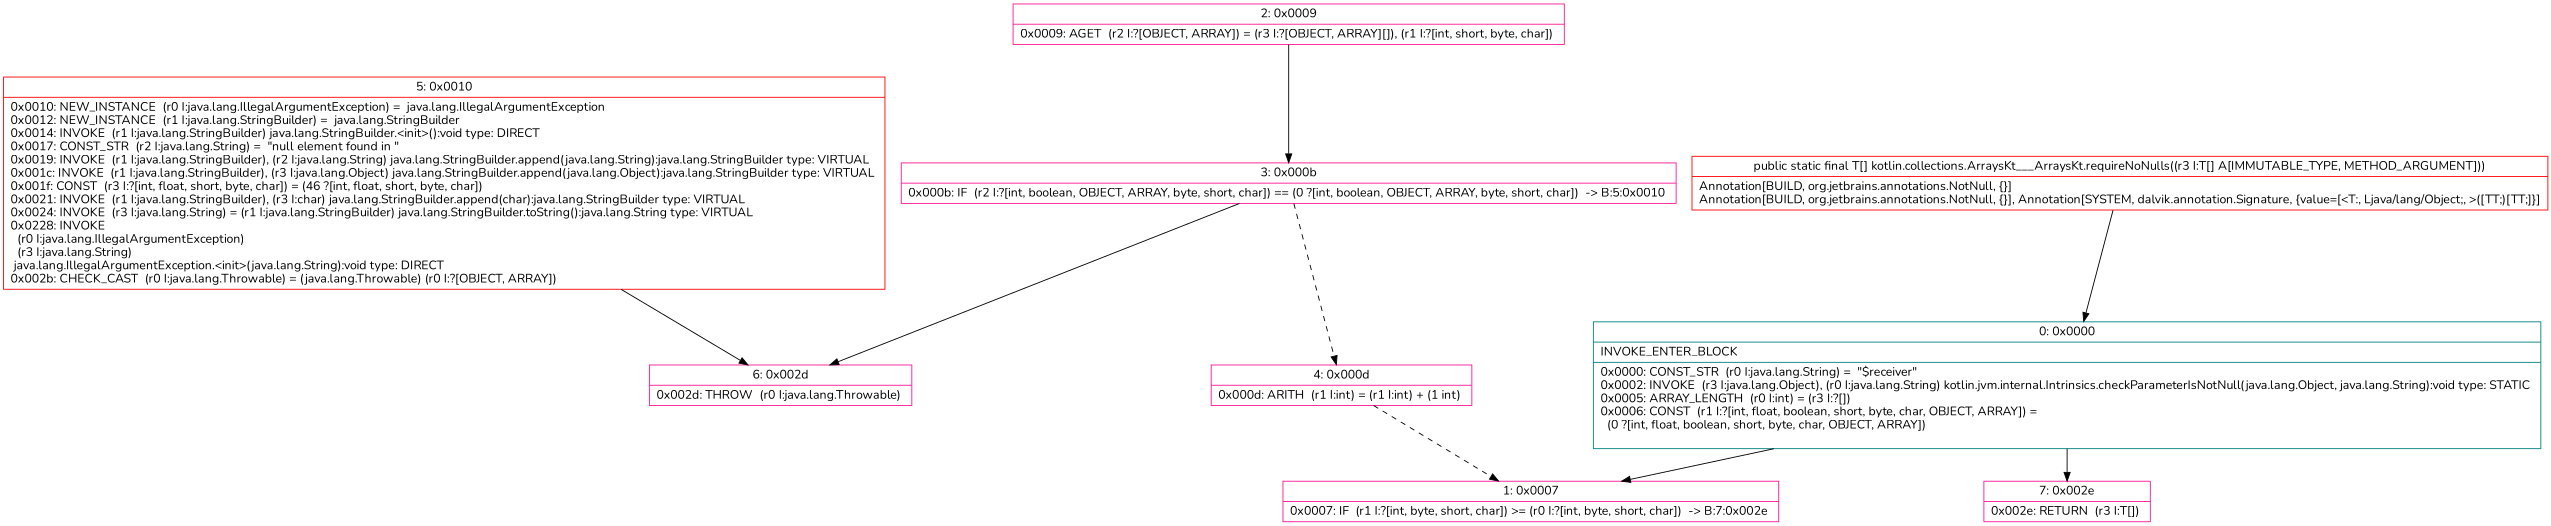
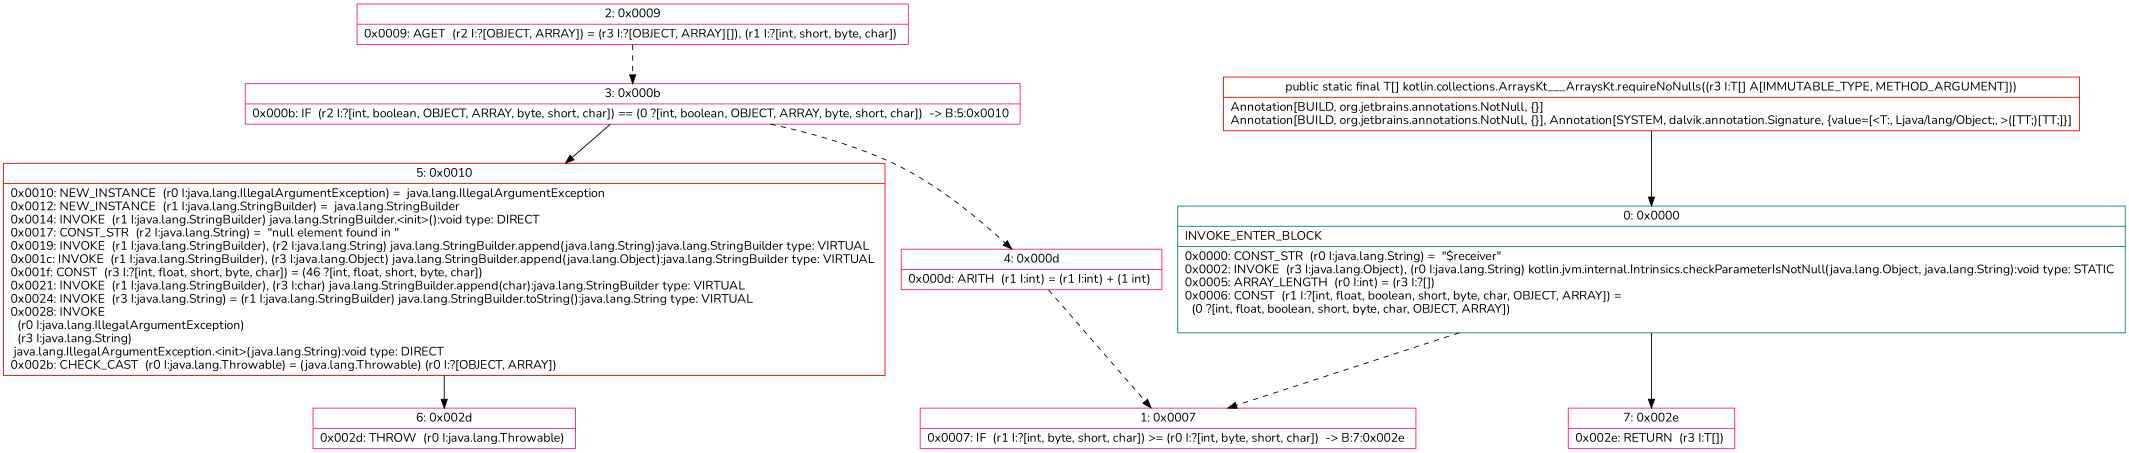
edge "2: 0x0009" -> "3: 0x000b": style solid -> dashed
node "5: 0x0010": text "0x0228: INVOKE" -> "0x0028: INVOKE"
edge "3: 0x000b" -> "6: 0x002d": now "3: 0x000b" -> "5: 0x0010"
edge "0: 0x0000" -> "1: 0x0007": style solid -> dashed
